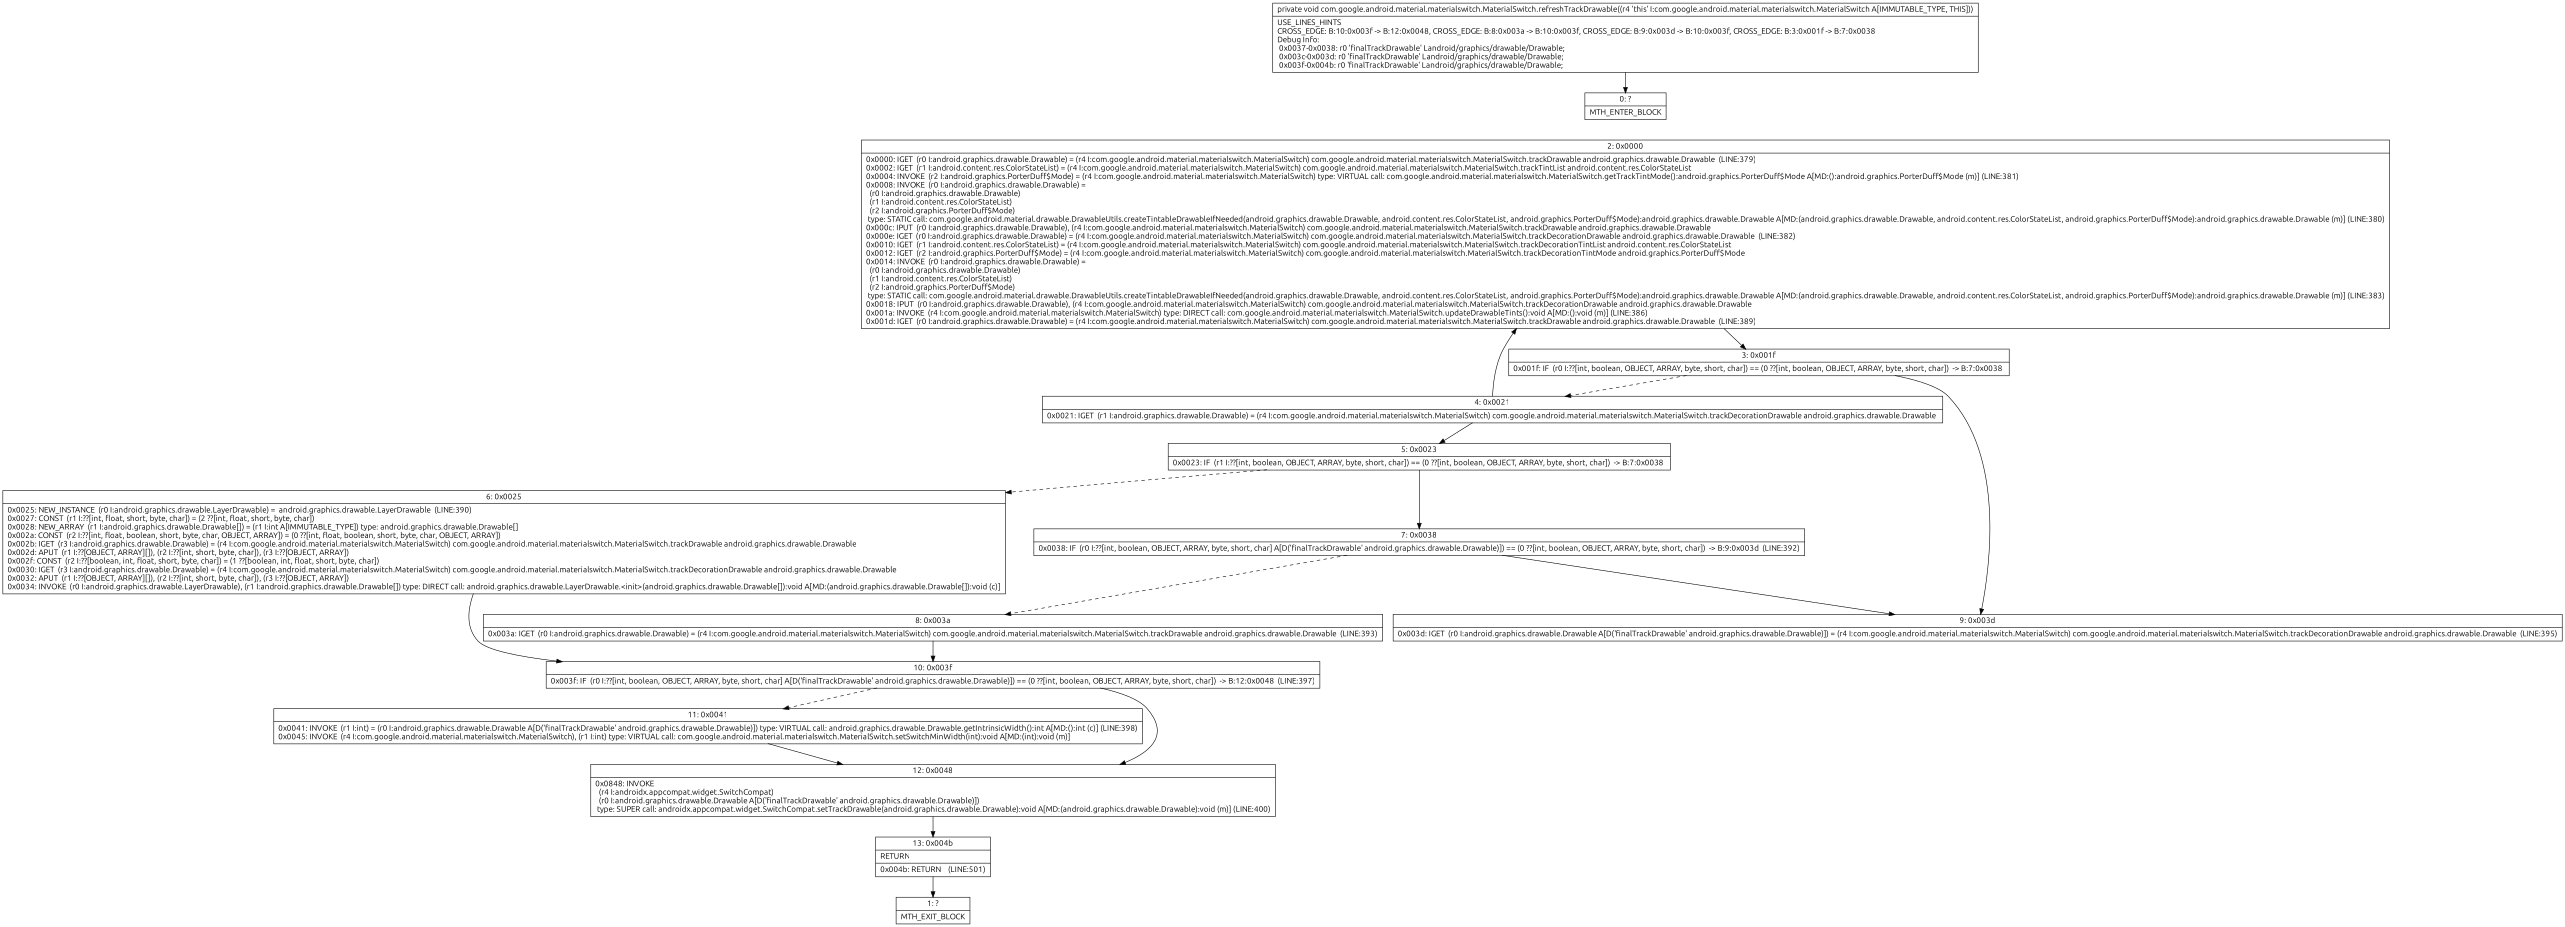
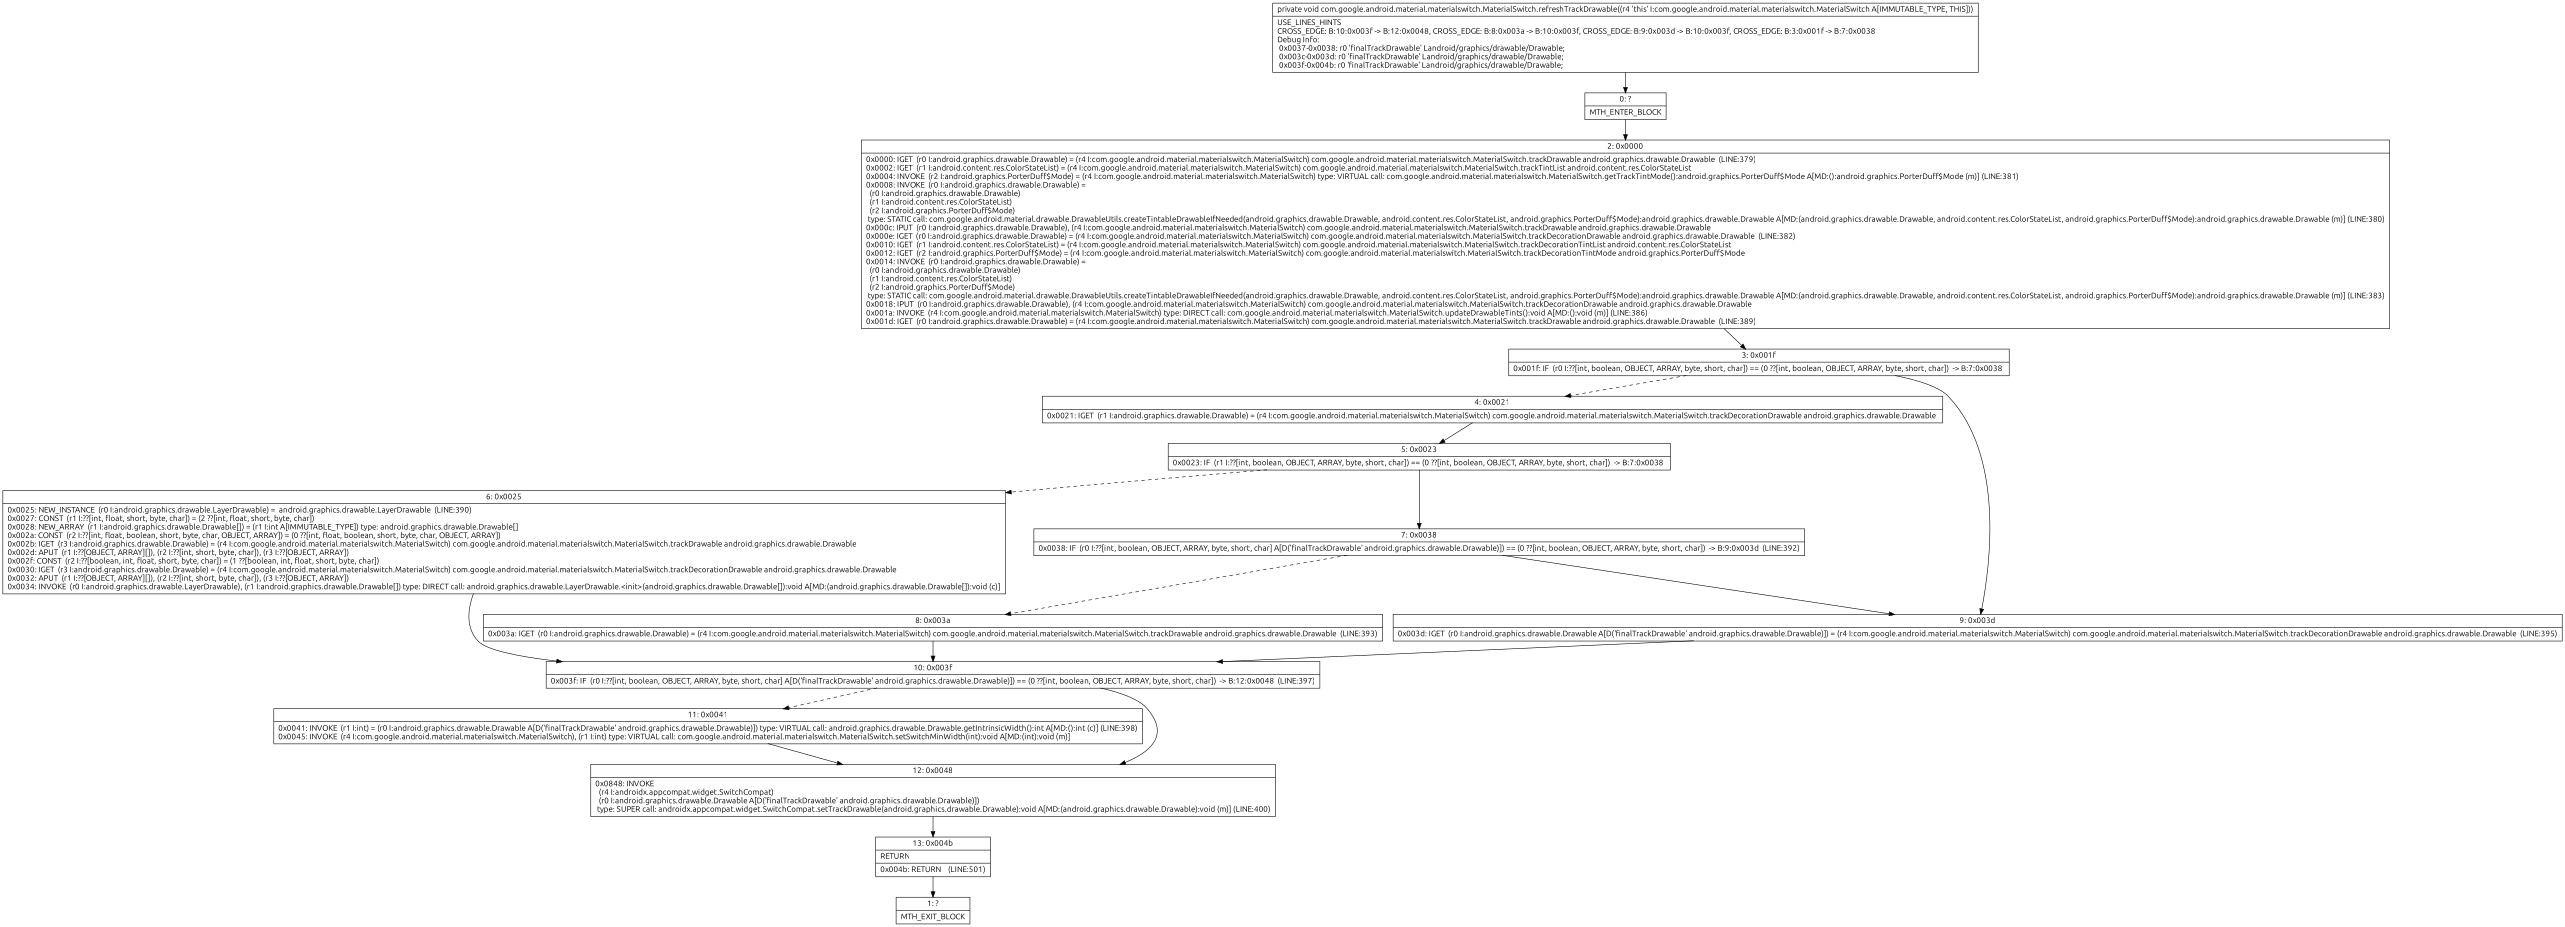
edge "4: 0x0021" -> "2: 0x0000": now "0: ?" -> "2: 0x0000"
edge "9: 0x003d" -> "10: 0x003f": added
